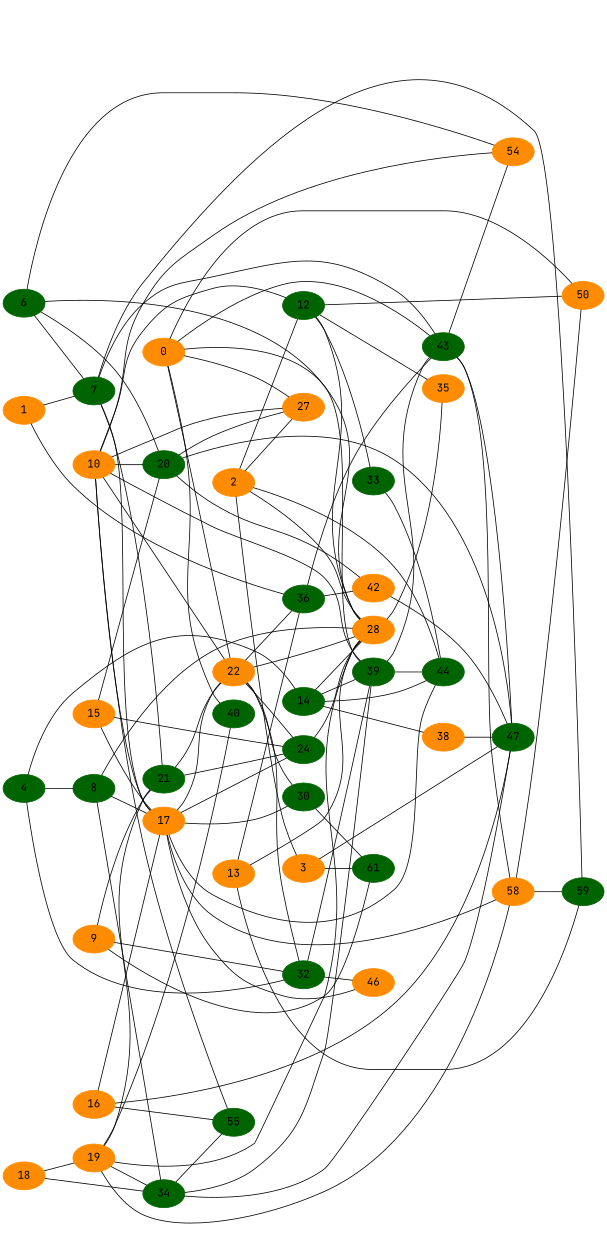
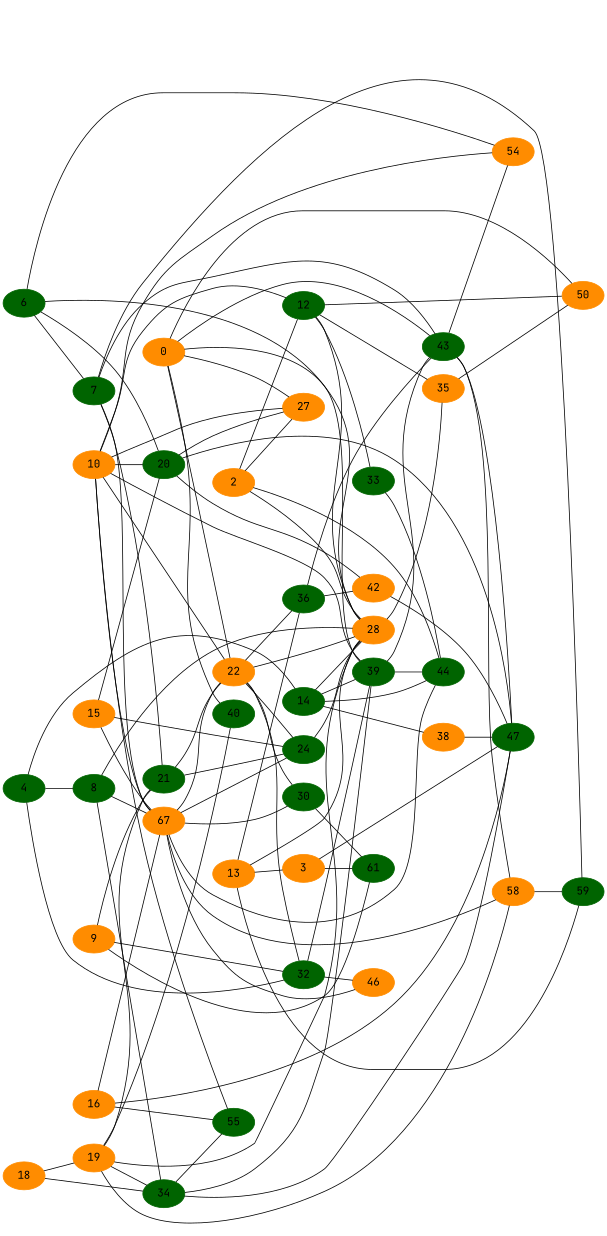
node "1": removed
edge "50" -- "58": now "50" -- "35"
edge "2" -- "3": now "13" -- "3"
node "17": label "17" -> "67"
